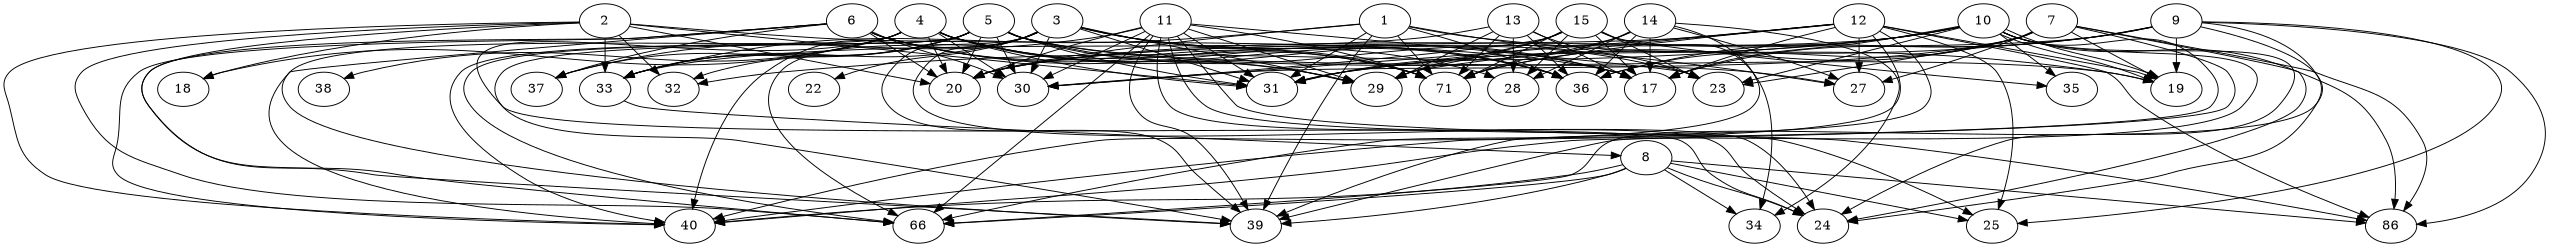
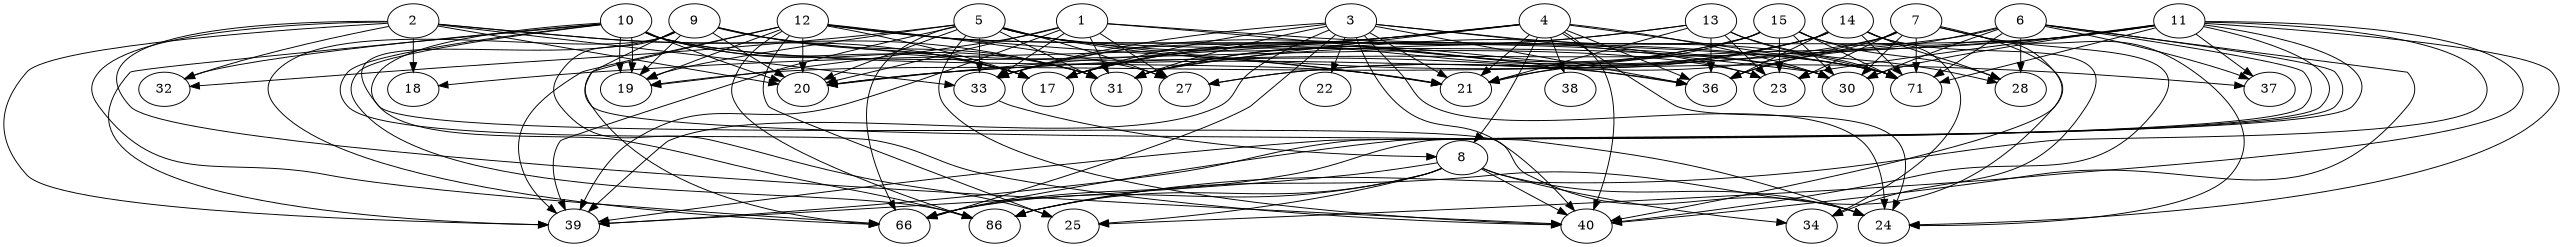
edge "4" -> "17": now "4" -> "8"
node "29": label "29" -> "21"
node "35": removed
